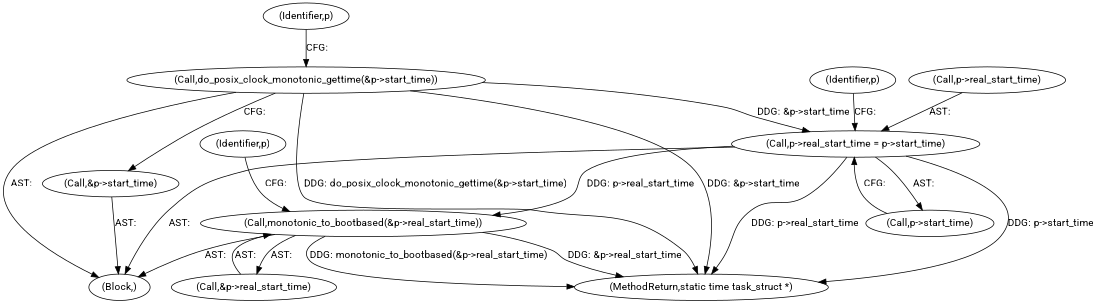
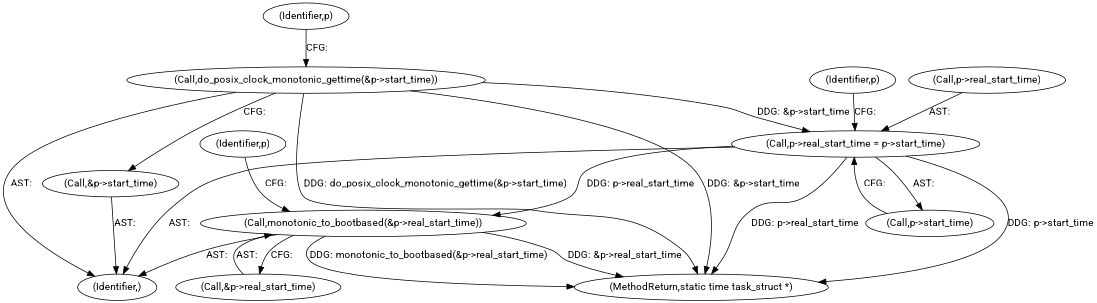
edge "(Call,monotonic_to_bootbased(&p->real_start_time))" -> "(Call,&p->real_start_time)": label "AST: " -> "CFG: "
node "(Block,)": label "(Block,)" -> "(Identifier,)"
